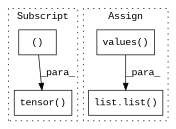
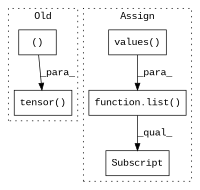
cluster "Subscript": label "Subscript" -> "Old"
node "list.list()": label "list.list()" -> "function.list()"
node "Subscript": added
